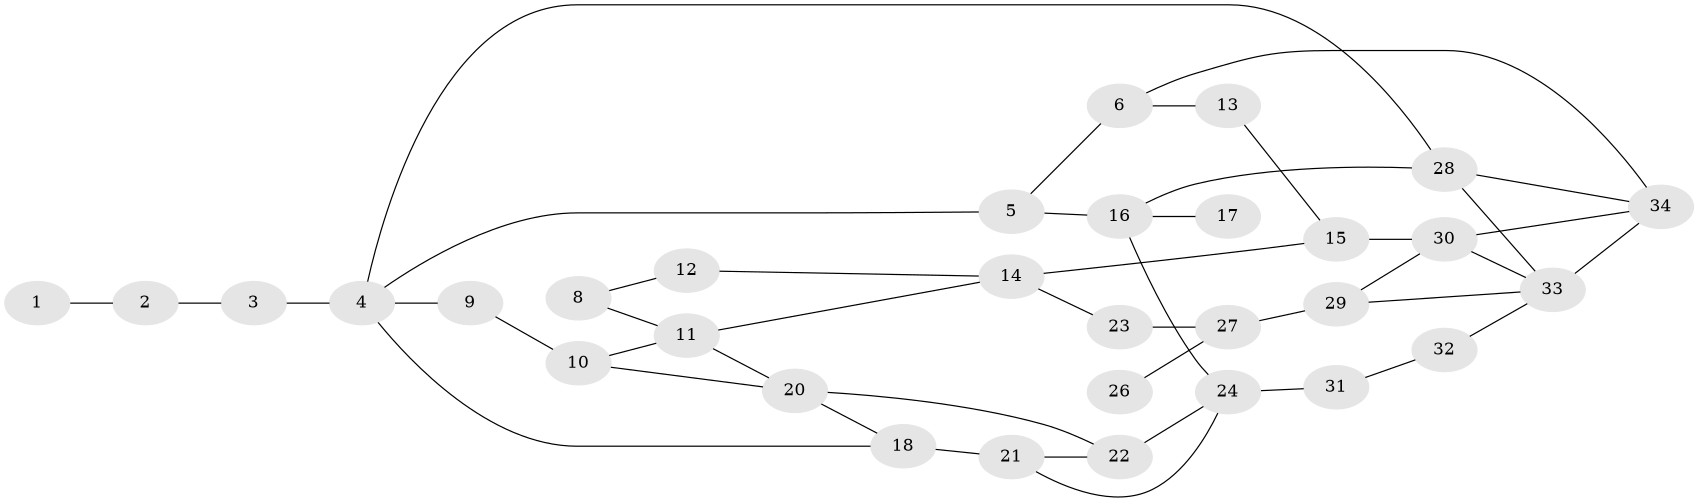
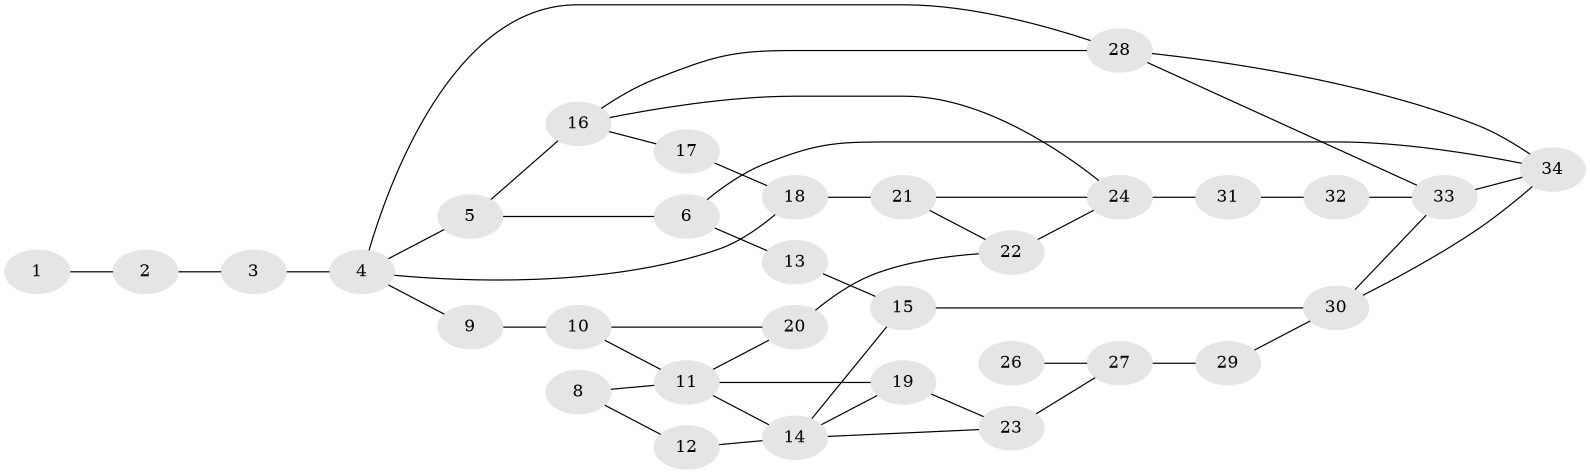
edge "33" -- "29": removed
node "19": added
edge "20" -- "18": now "17" -- "18"
